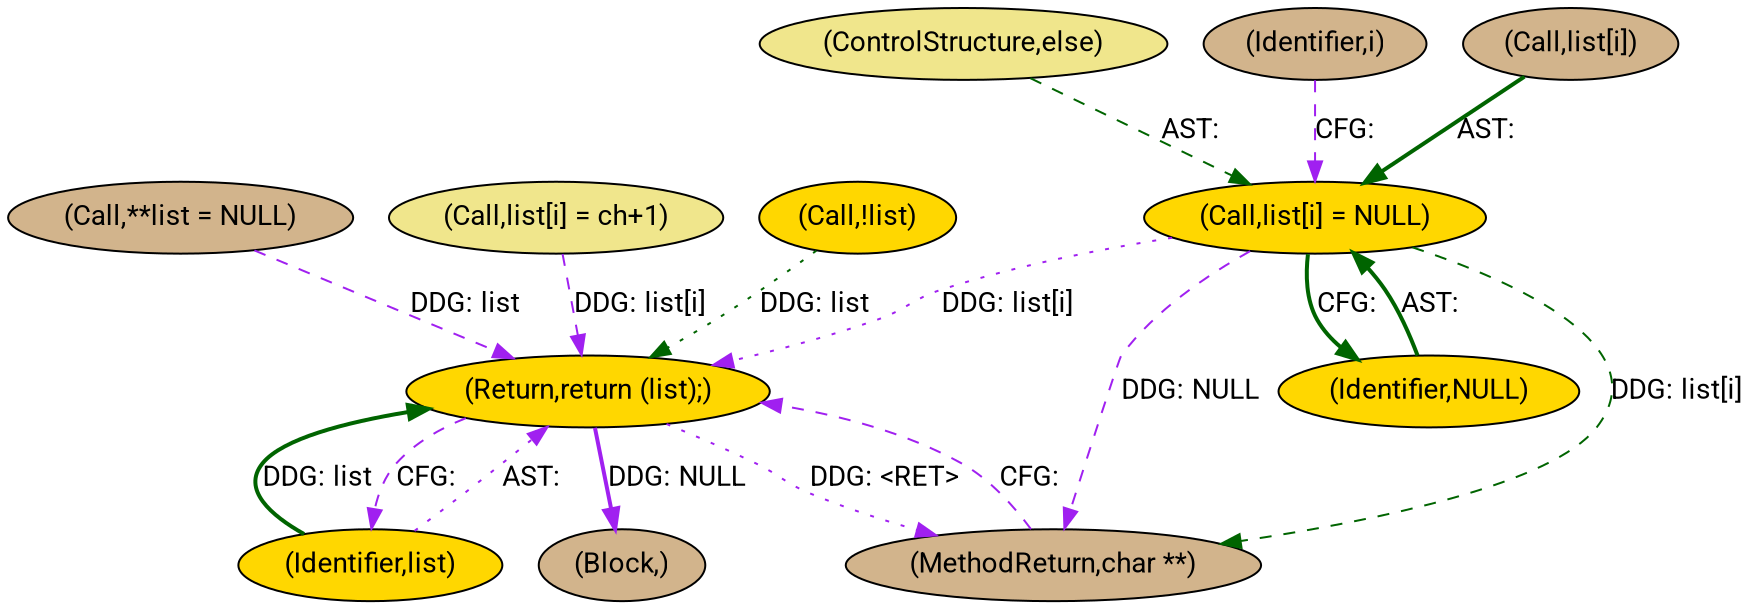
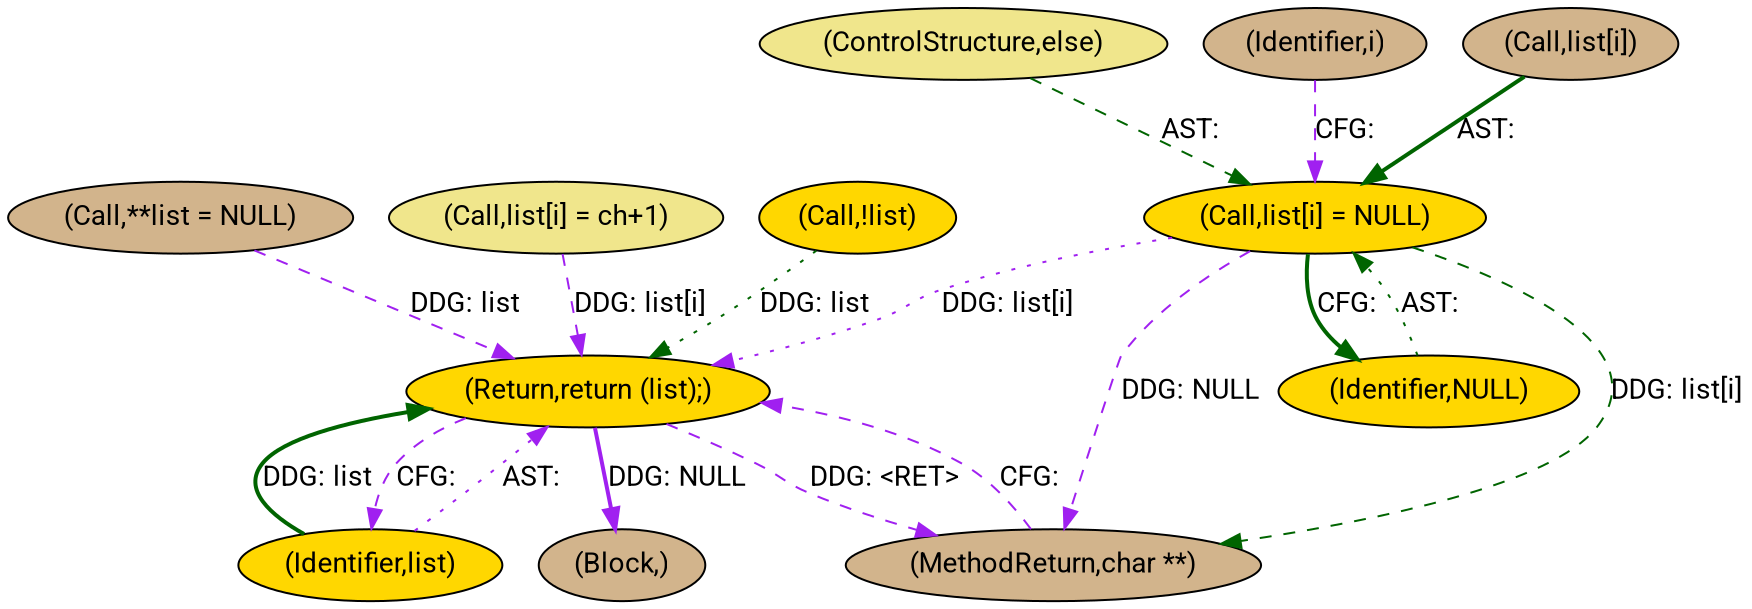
edge "(Identifier,NULL)" -> "(Call,list[i] = NULL)": style bold -> dotted
edge "(Return,return (list);)" -> "(MethodReturn,char **)": style dotted -> dashed
